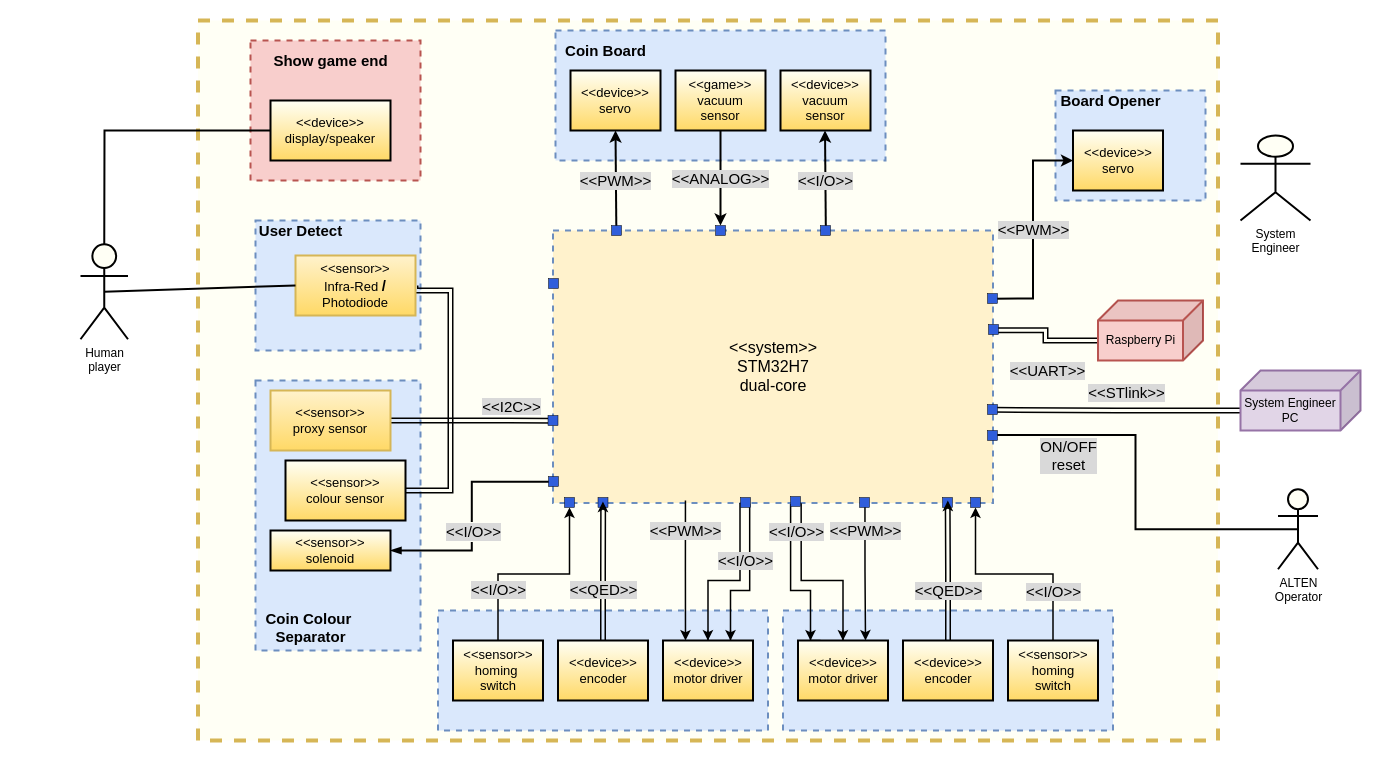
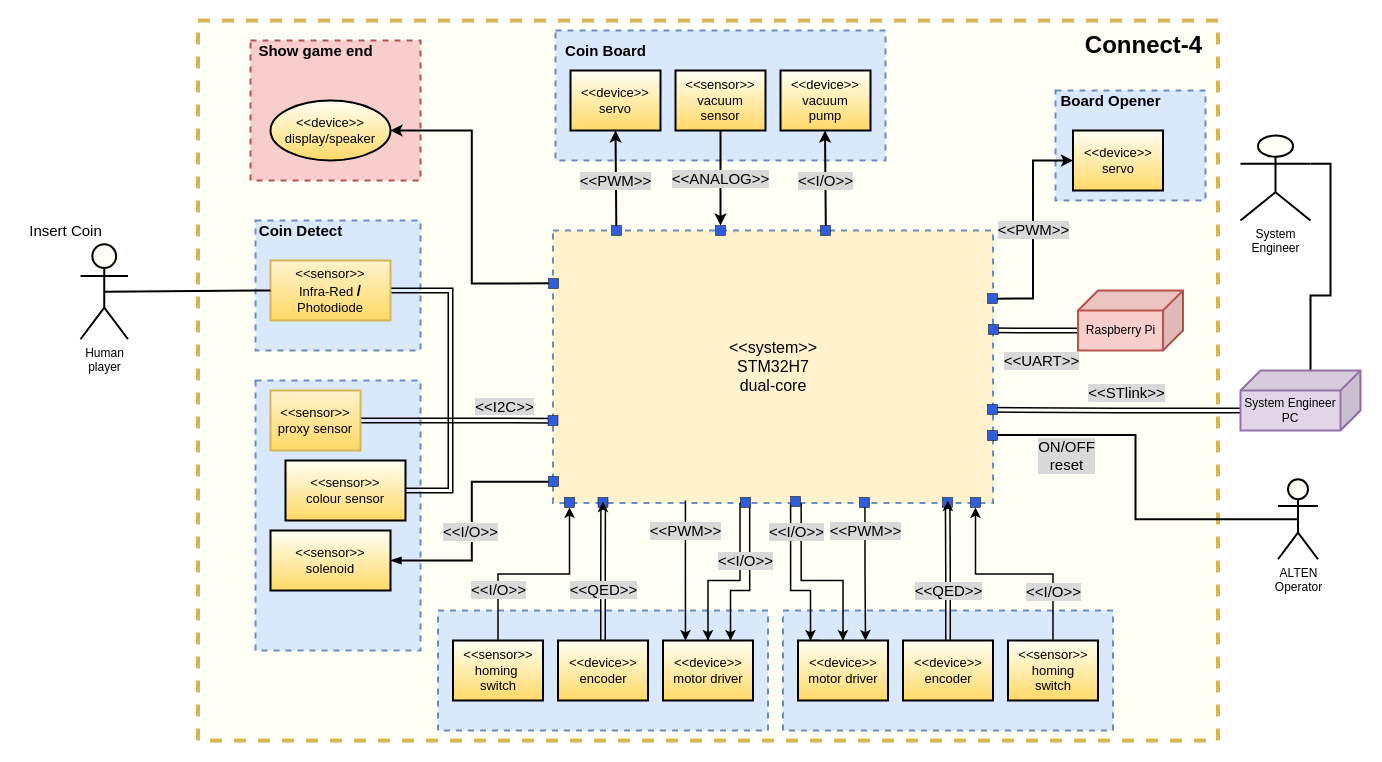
node "Connect-4": added
node "Show game end": moved (331, 61) -> (316, 51)
node "<<game>> vacuum sensor": label "<<game>> vacuum sensor" -> "<<sensor>> vacuum sensor"
node "<<device>> vacuum sensor": label "<<device>> vacuum sensor" -> "<<device>> vacuum pump"
edge "<<device>> display/speaker" -- "Human player": removed
node "<<device>> display/speaker": shape rectangle -> ellipse
edge "<<system>> STM32H7 dual-core" -> "<<device>> display/speaker": added
node "Insert Coin": added
node "User Detect": label "User Detect" -> "Coin Detect"
edge "System Engineer" -- "System Engineer PC": added
node "<<sensor>> Infra-Red / Photodiode": moved (356, 286) -> (331, 291)
node "Raspberry Pi": moved (1151, 331) -> (1131, 321)
node "<<sensor>> proxy sensor": size 120x60 -> 90x60
node "ALTEN Operator": moved (1298, 529) -> (1298, 519)
node "<<sensor>> solenoid": size 120x40 -> 120x60
node "Coin Colour Separator": removed
